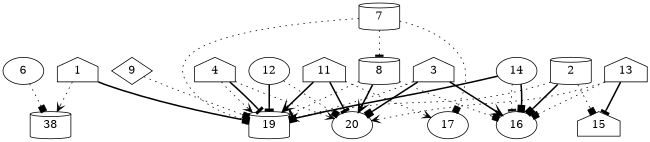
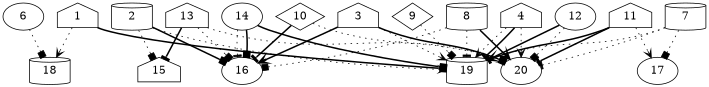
node "10": added
edge "7" -> "8": now "7" -> "20"
node "38": label "38" -> "18"
